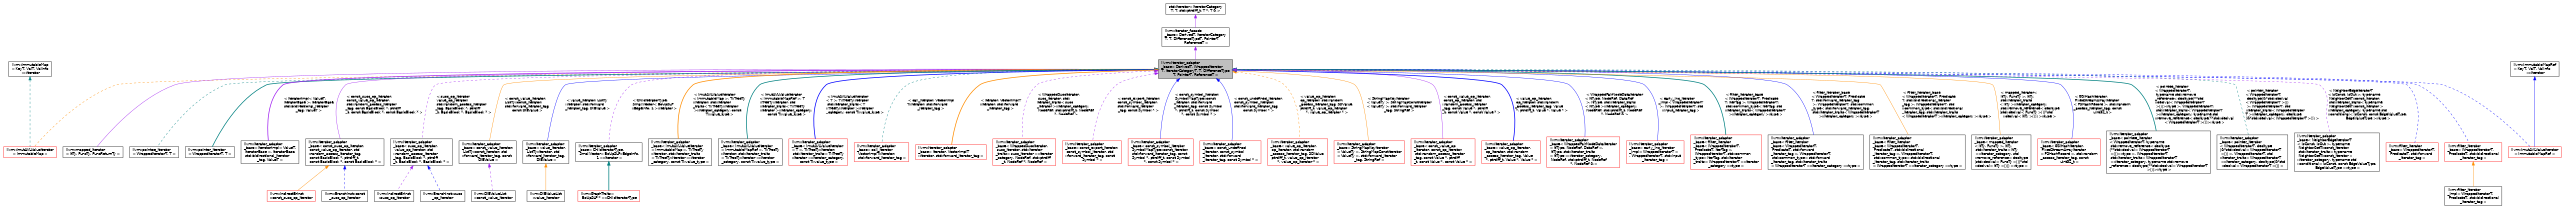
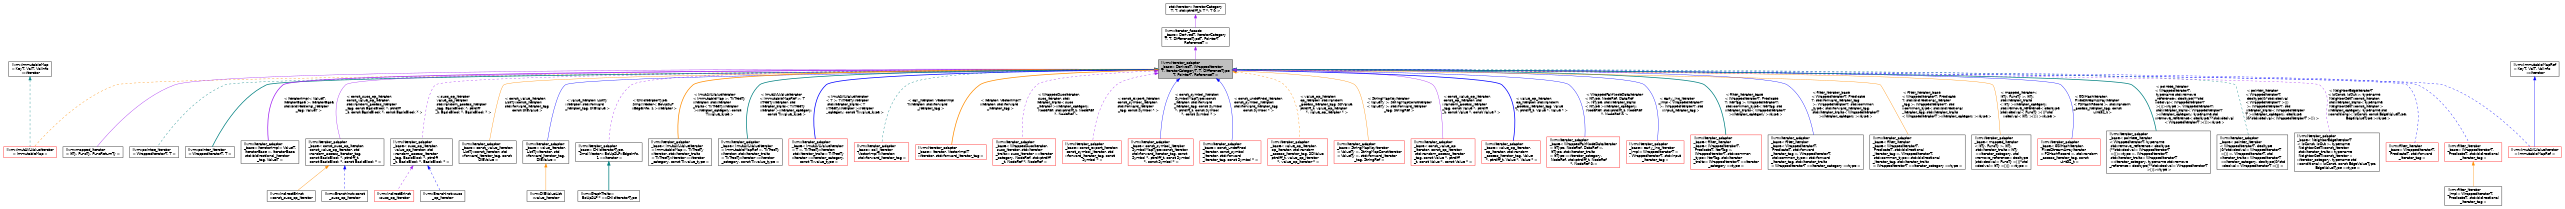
node "llvm::IndirectBrInst ::const_succ_op_iterator": color red -> black
node "llvm::IndirectBrInst ::succ_op_iterator": color black -> red
node "llvm::DIEValueList ::const_value_iterator": removed
node "llvm::GraphTraits< BoUpSLP * >::ChildIteratorType": color red -> black
